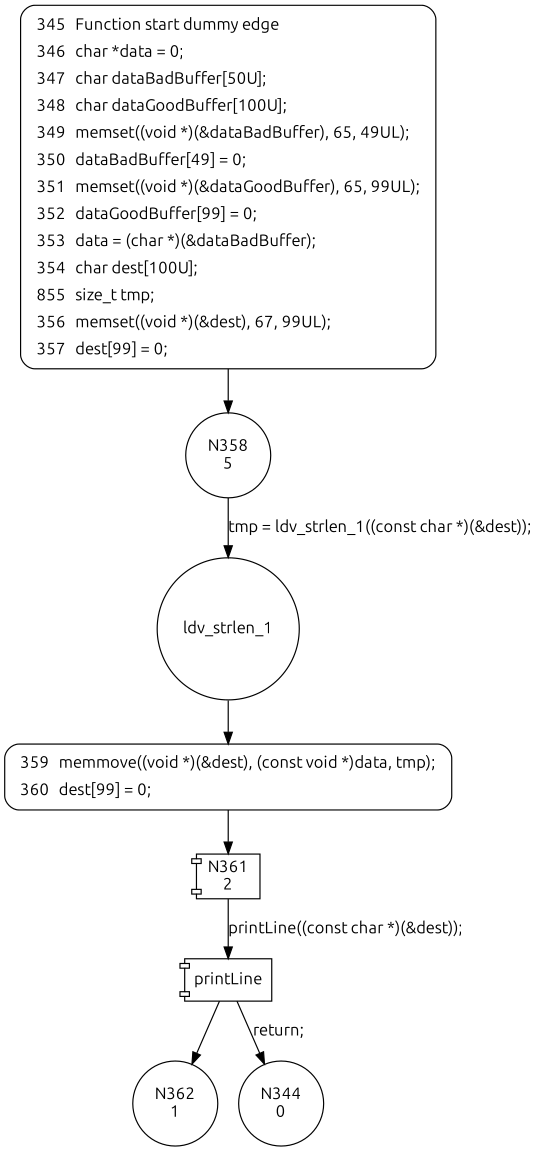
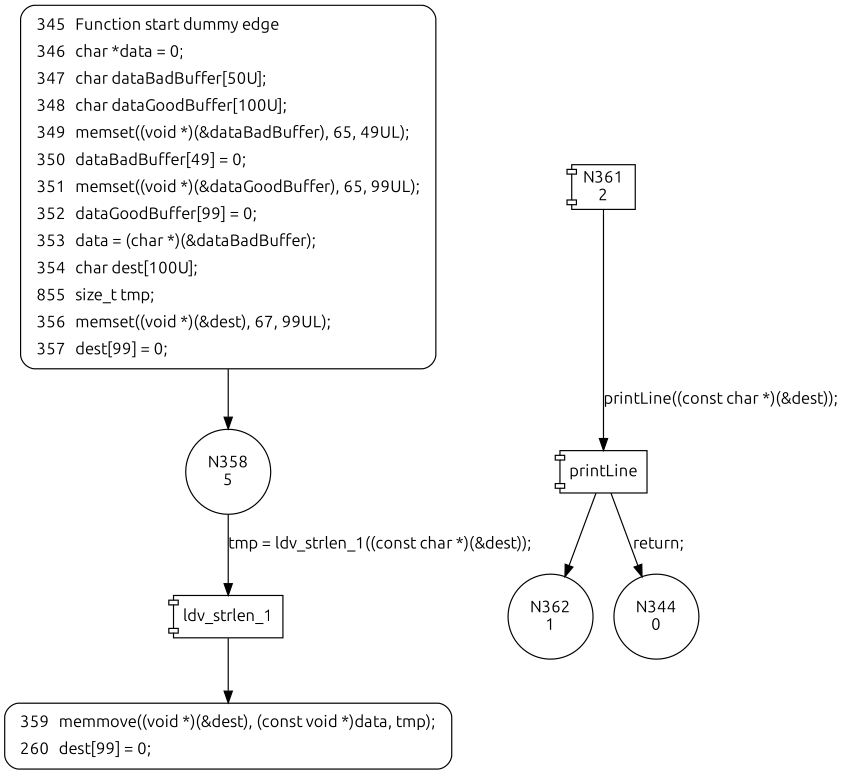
node "ldv_strlen_1": shape circle -> component
node "359": text "360" -> "260"
edge "359" -> "N361 2": removed
